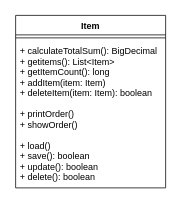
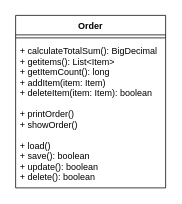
node "Item": label "Item" -> "Order"
